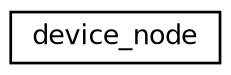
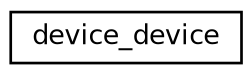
node "device_node": label "device_node" -> "device_device"
